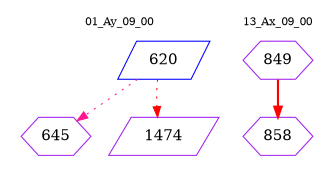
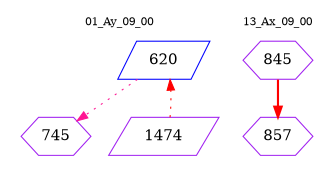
node "849": label "849" -> "845"
edge "620" -> "1474": reversed
node "645": label "645" -> "745"
node "858": label "858" -> "857"
